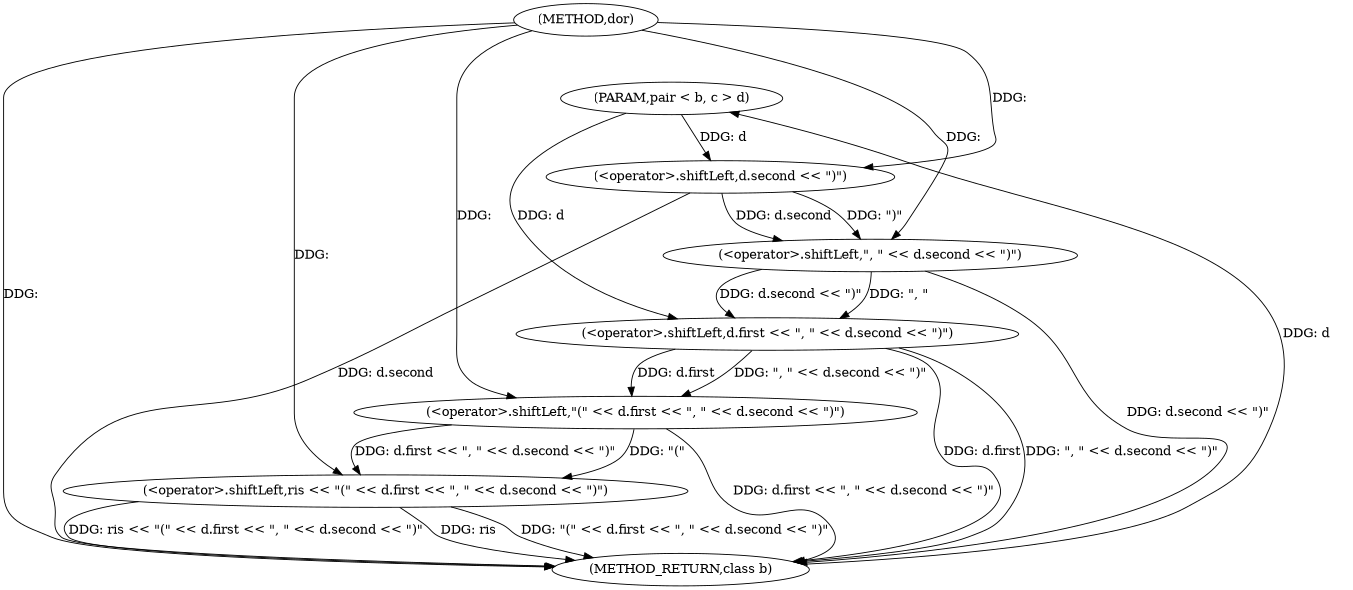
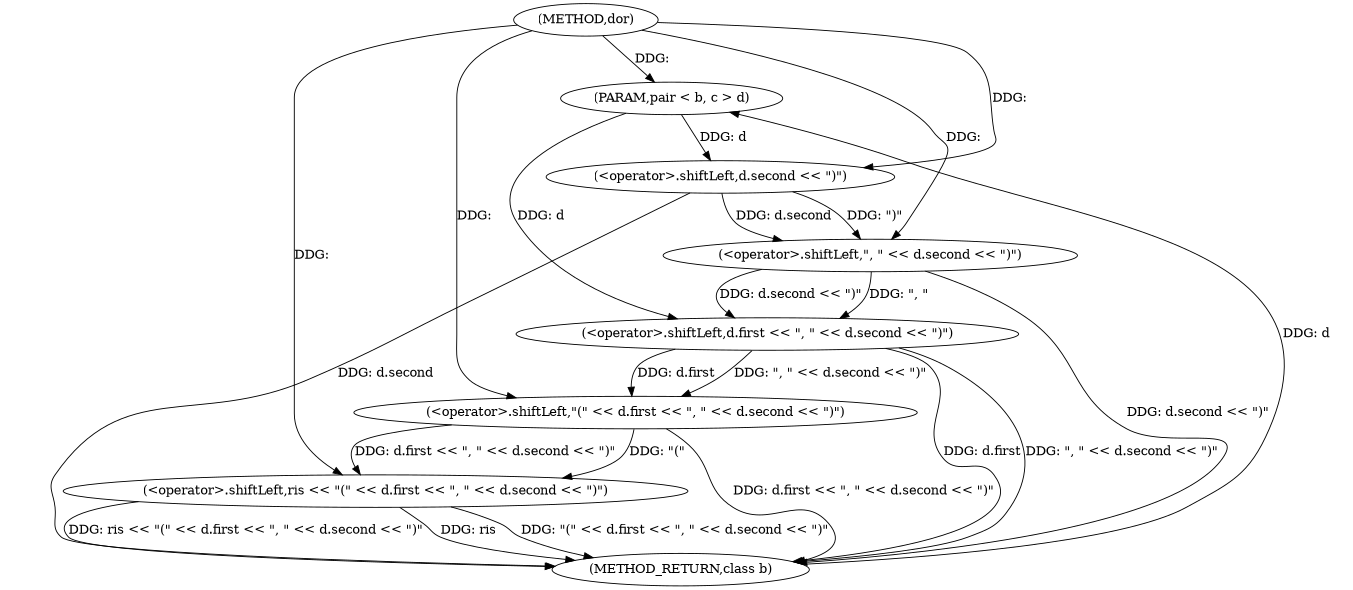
edge "(METHOD,dor)" -> "(METHOD_RETURN,class b)": now "(METHOD,dor)" -> "(PARAM,pair < b, c > d)"
